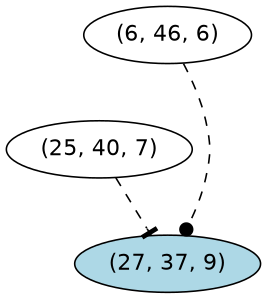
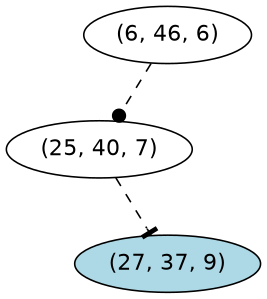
edge "(6, 46, 6)" -> "(27, 37, 9)": now "(6, 46, 6)" -> "(25, 40, 7)"
